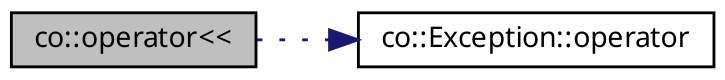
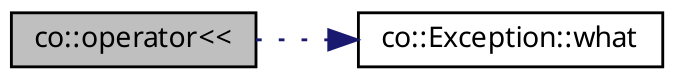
node "co::Exception::operator": label "co::Exception::operator" -> "co::Exception::what"
